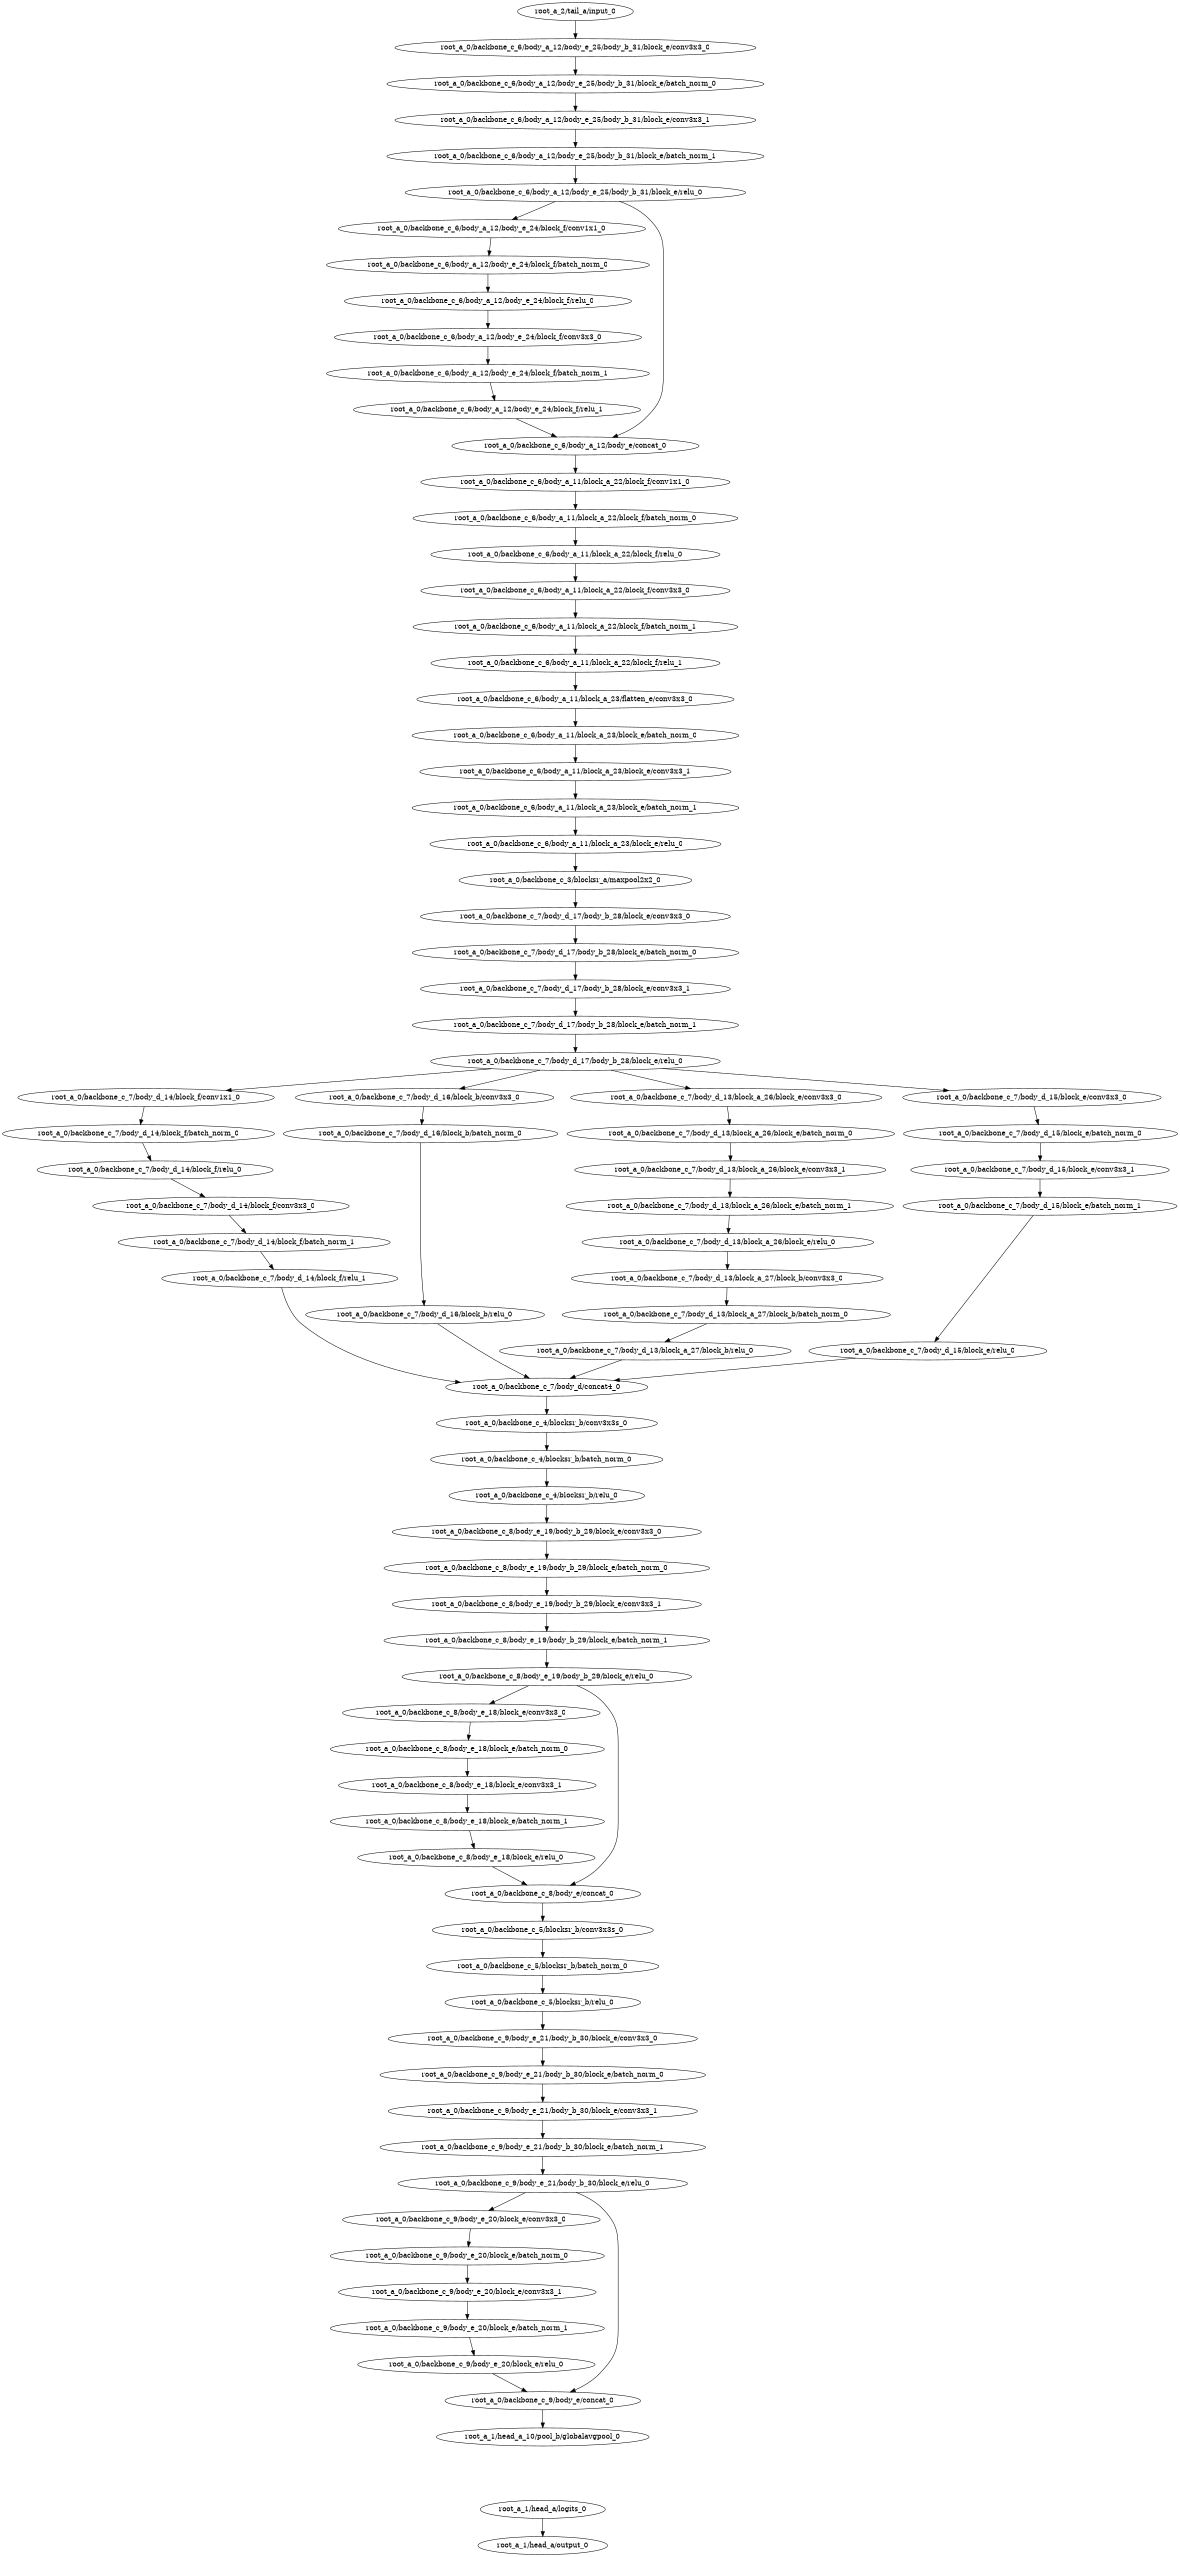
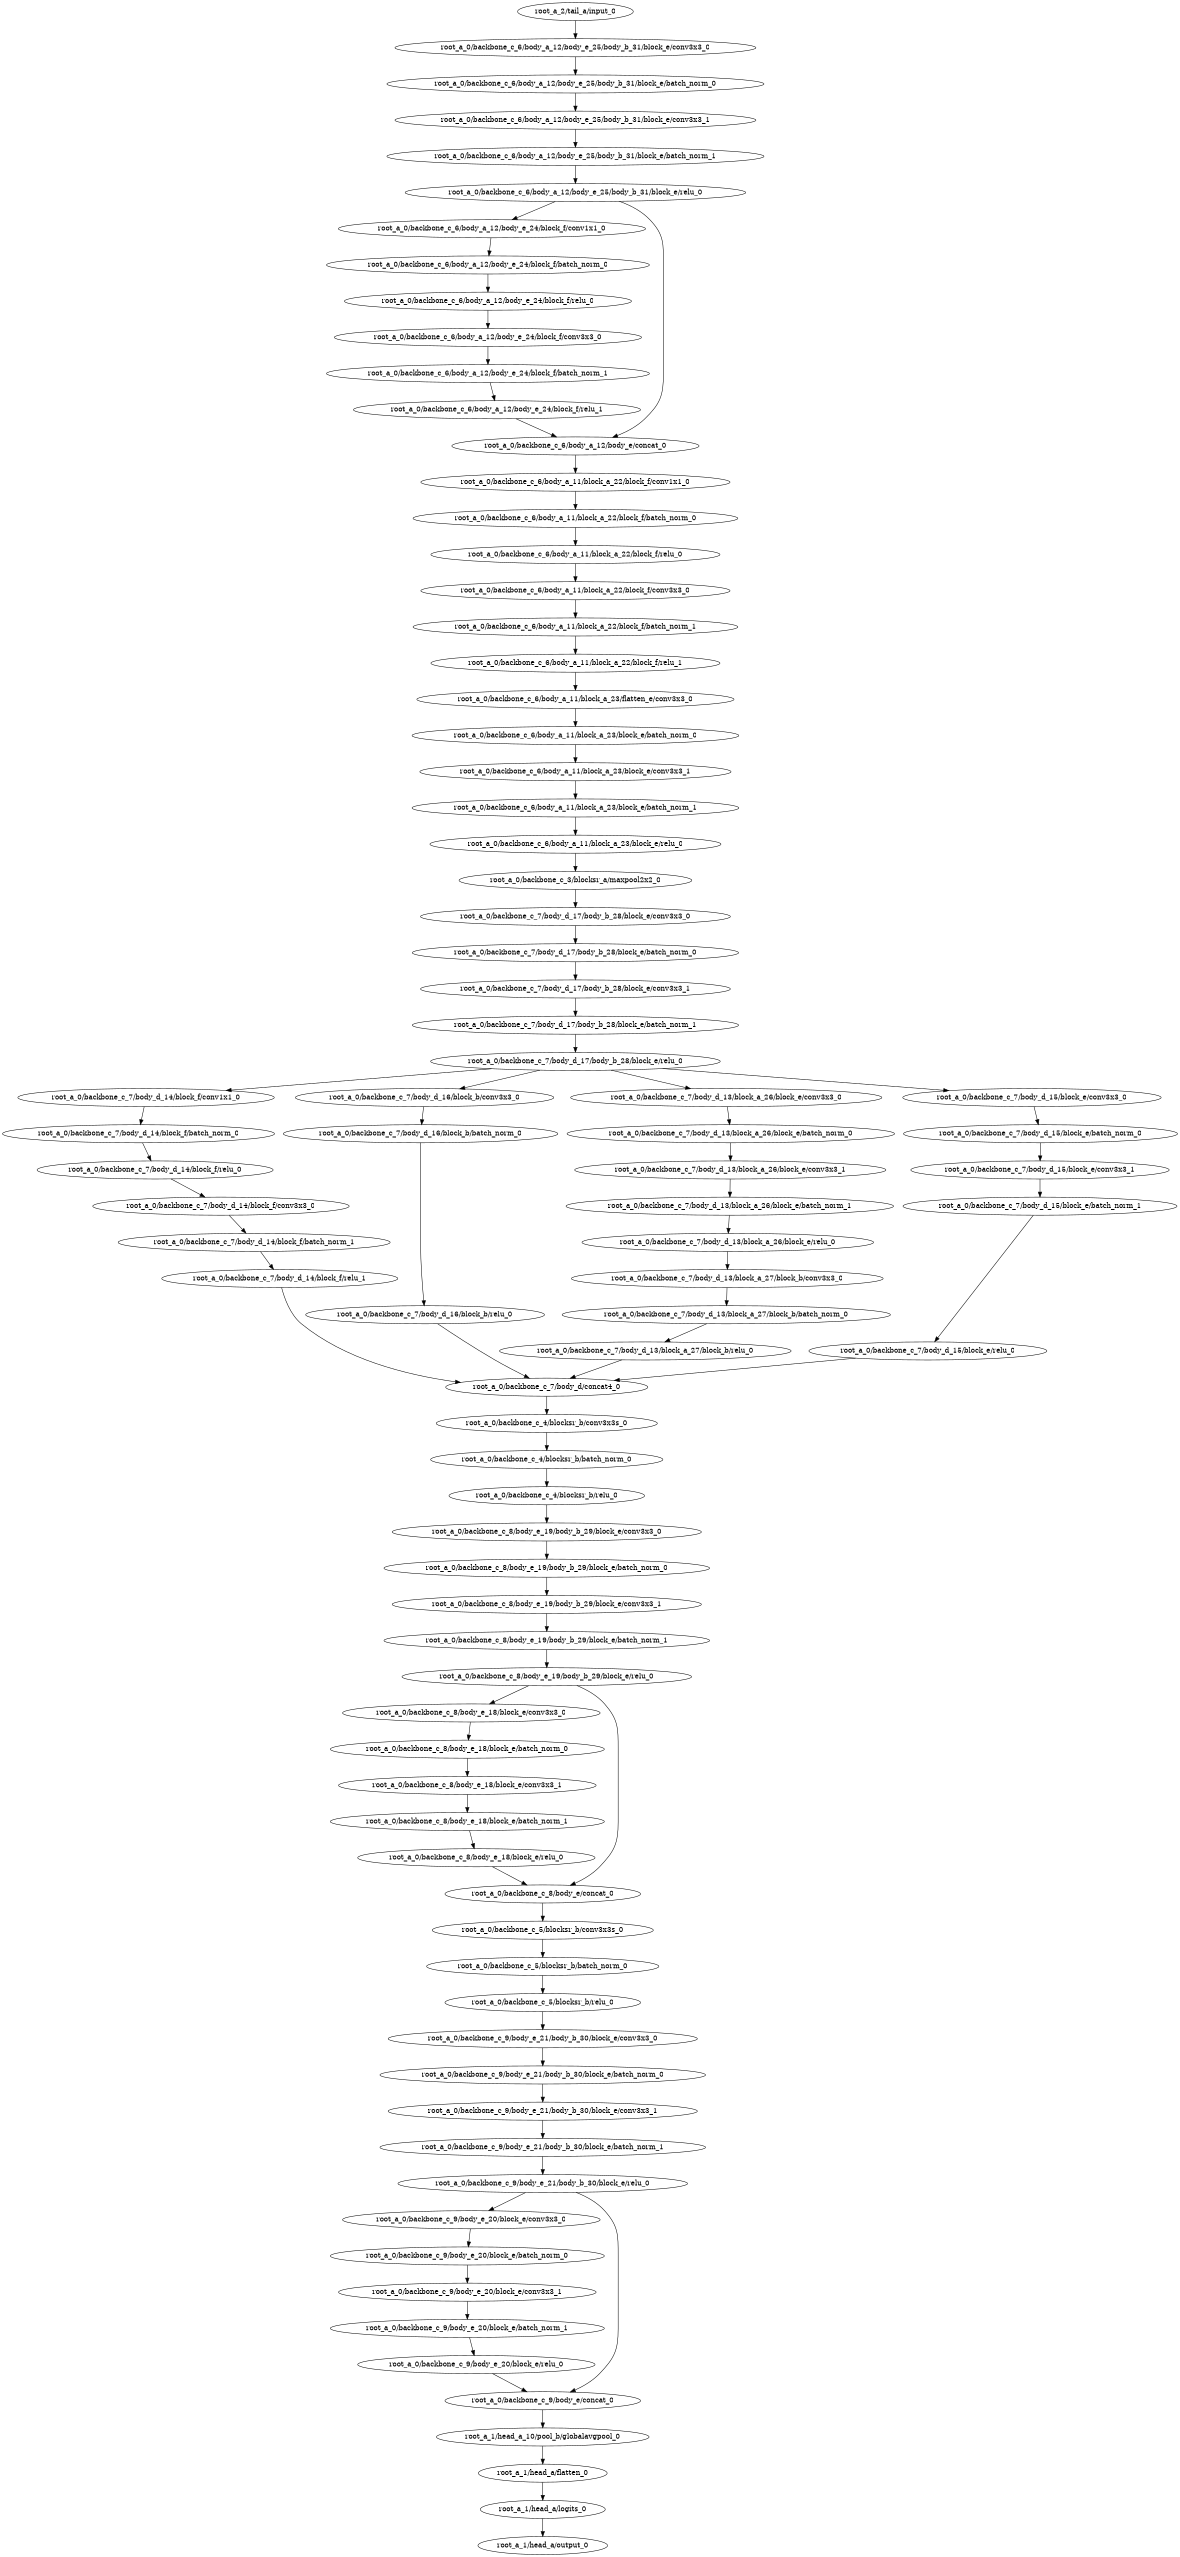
node "root_a_1/head_a/flatten_0": added
